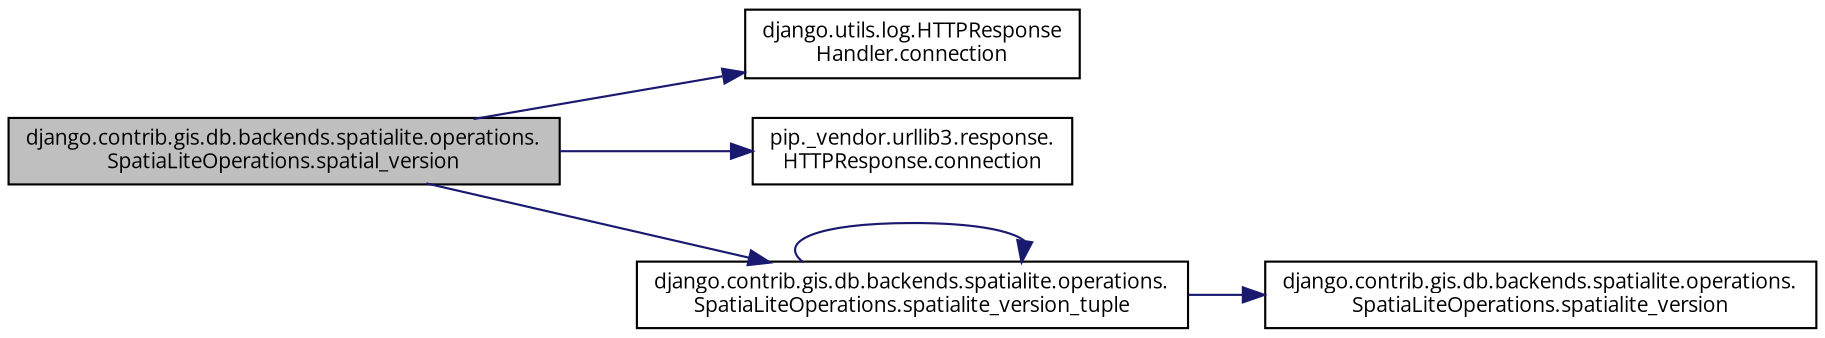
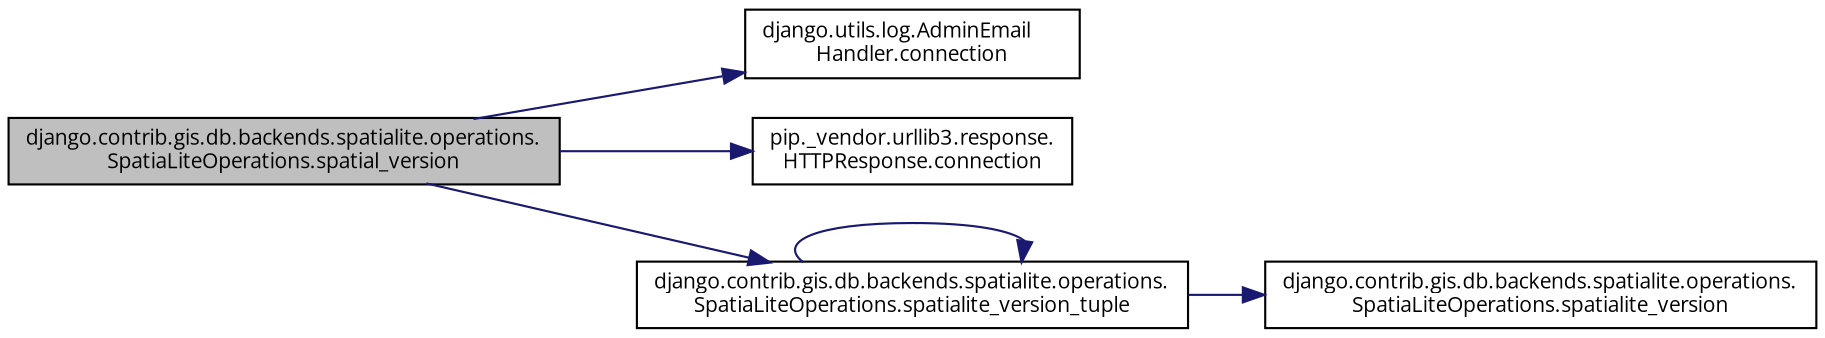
node "django.utils.log.HTTPResponse Handler.connection": label "django.utils.log.HTTPResponse Handler.connection" -> "django.utils.log.AdminEmail Handler.connection"
